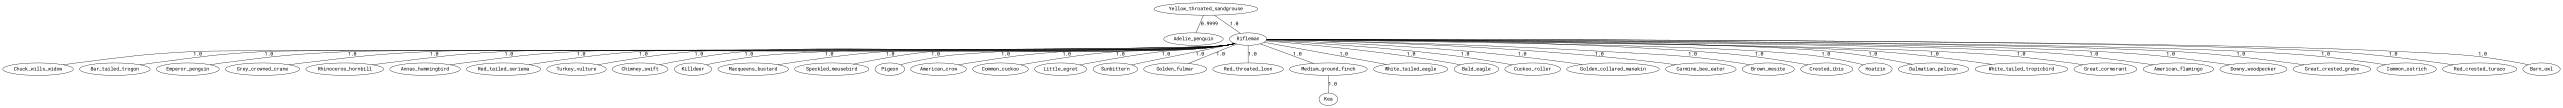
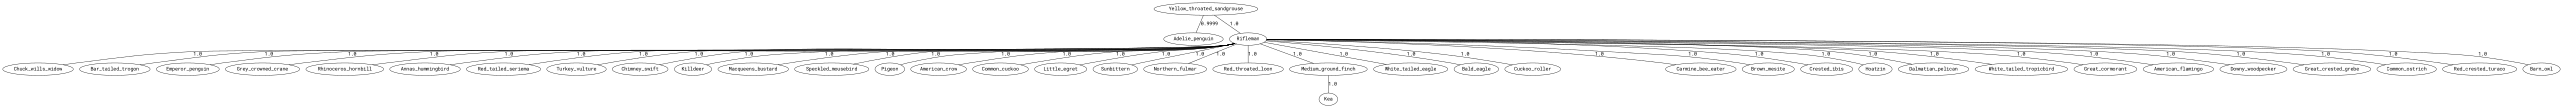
node "Golden_fulmar": label "Golden_fulmar" -> "Northern_fulmar"
node "Golden_collared_manakin": removed
